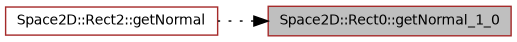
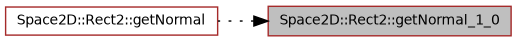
node "Space2D::Rect0::getNormal_1_0": label "Space2D::Rect0::getNormal_1_0" -> "Space2D::Rect2::getNormal_1_0"
